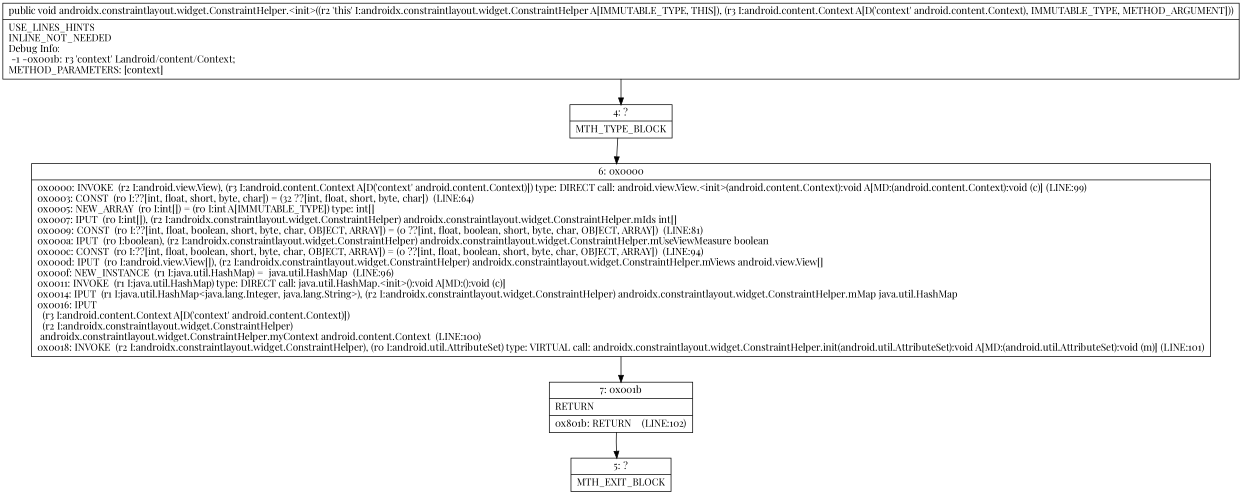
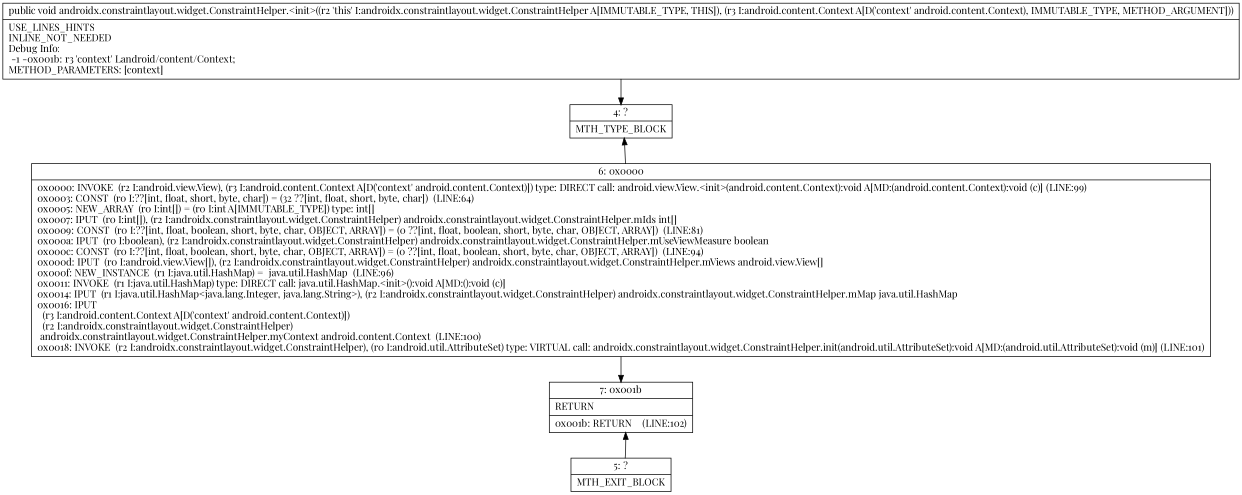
edge "4: ?" -> "6: 0x0000": reversed
node "7: 0x001b": text "0x801b: RETURN    (LINE:102)" -> "0x001b: RETURN    (LINE:102)"
edge "7: 0x001b" -> "5: ?": reversed
